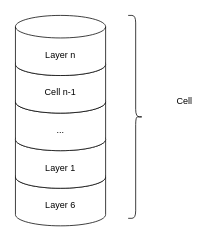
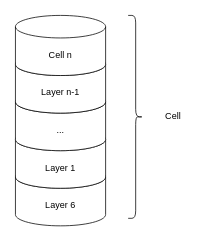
node "Layer n": label "Layer n" -> "Cell n"
node "Cell n-1": label "Cell n-1" -> "Layer n-1"
node "Cell": moved (184, 102) -> (173, 117)
